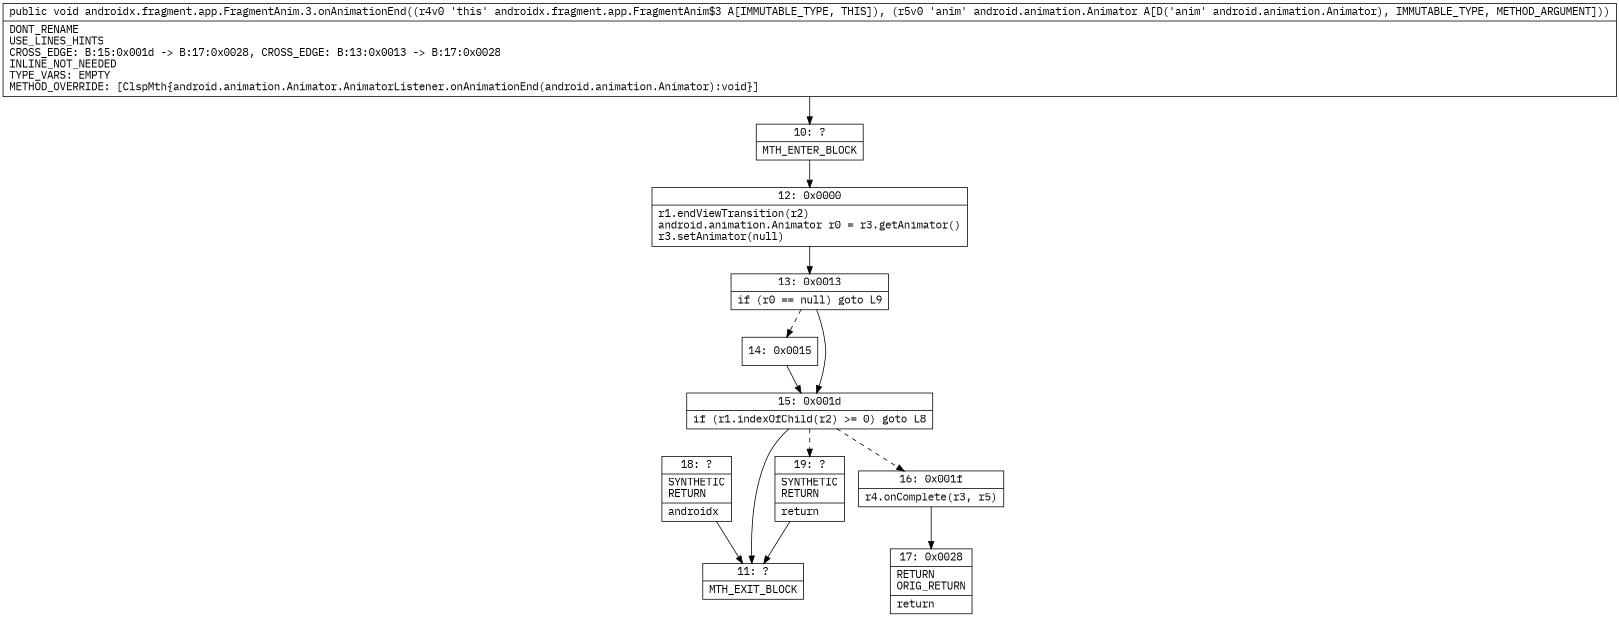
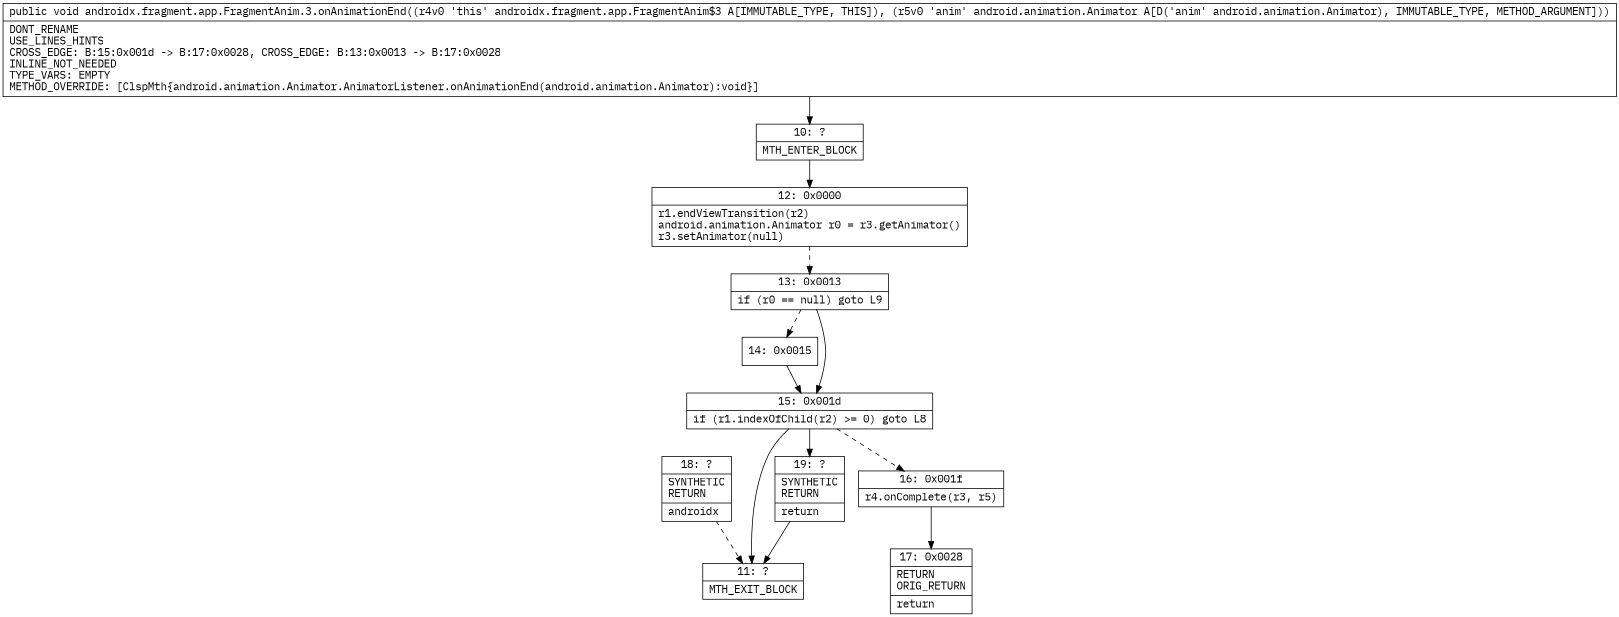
edge "12: 0x0000" -> "13: 0x0013": style solid -> dashed
edge "15: 0x001d" -> "19: ?": style dashed -> solid
edge "18: ?" -> "11: ?": style solid -> dashed
